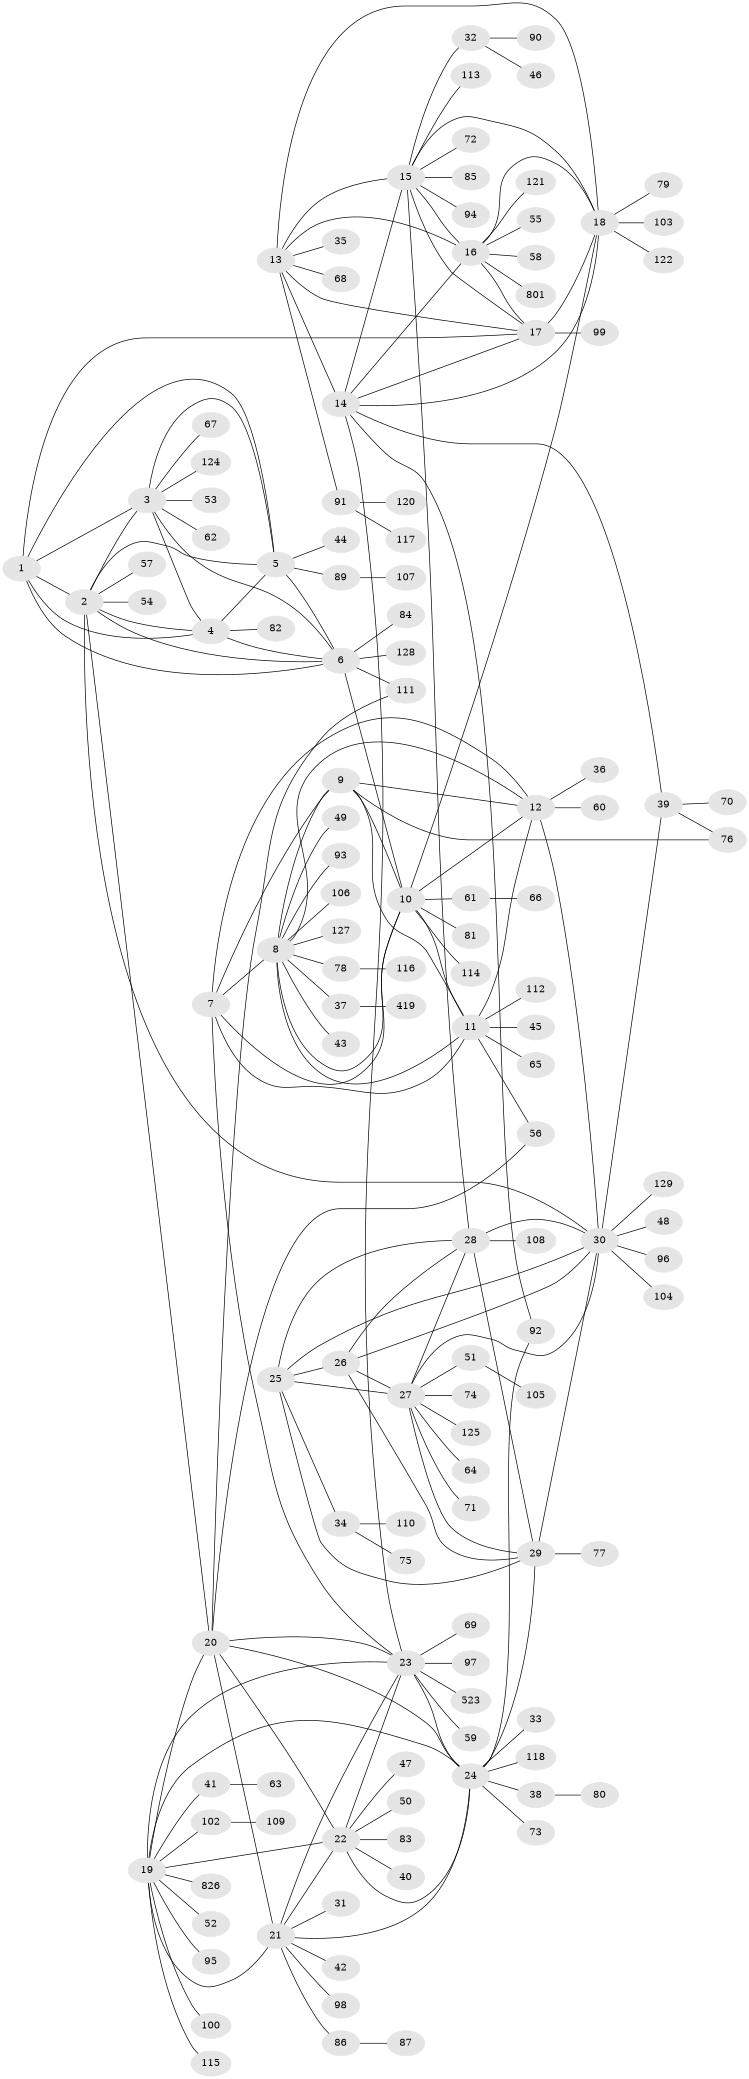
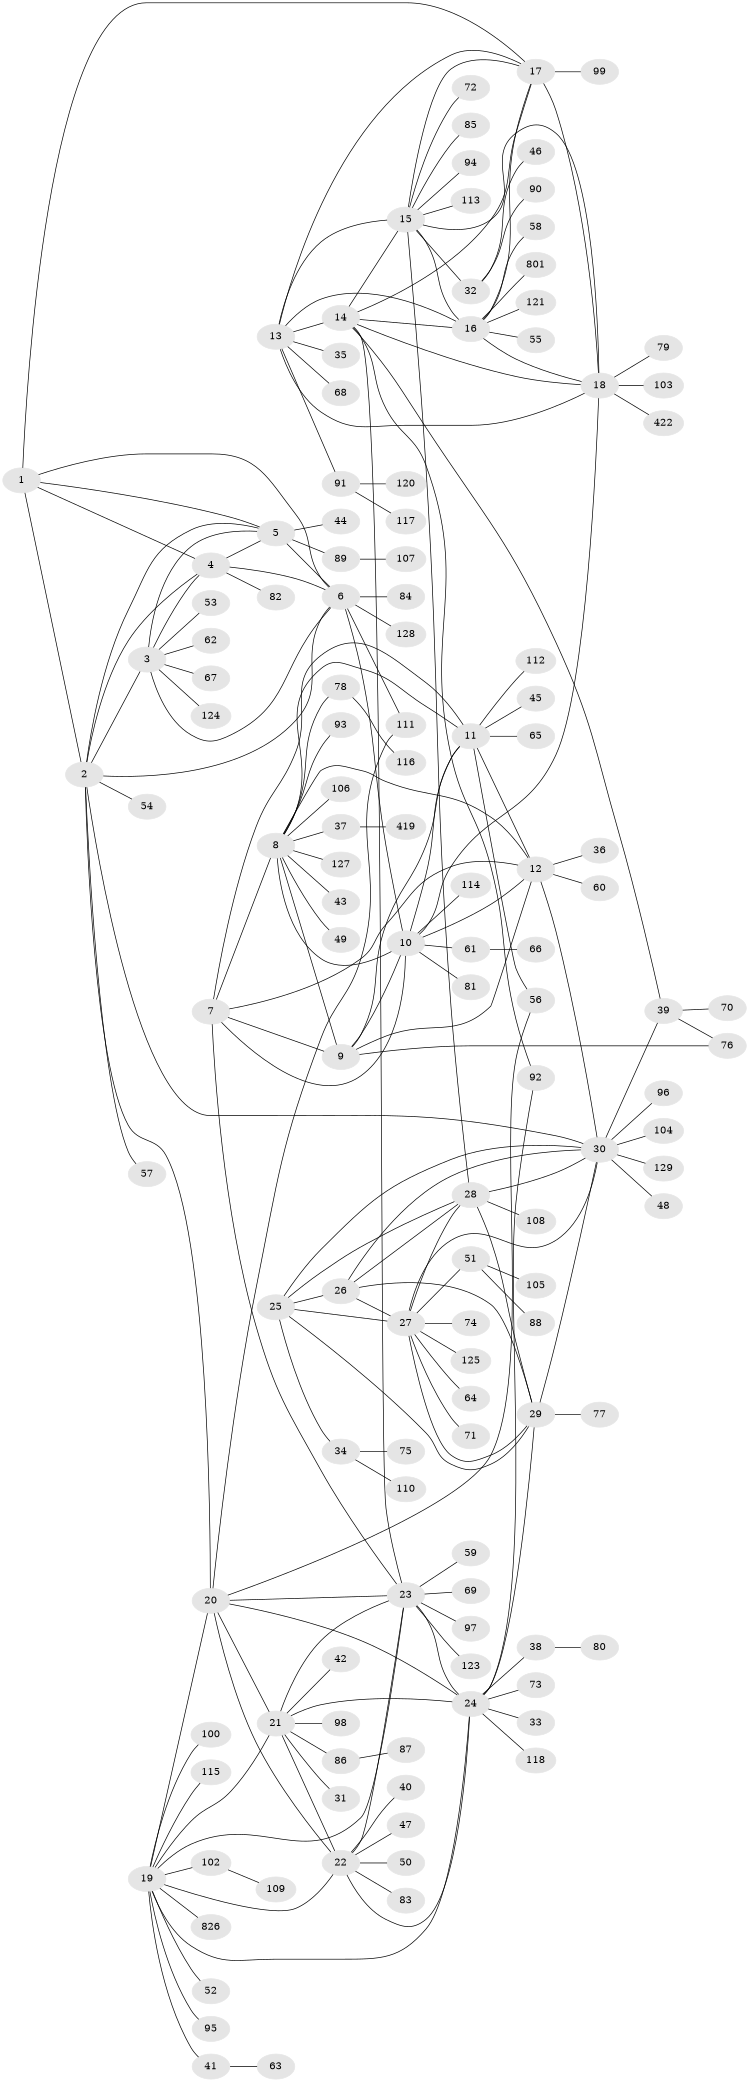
node "122": label "122" -> "422"
edge "3" -- "1": removed
node "88": added
node "523": label "523" -> "123"
